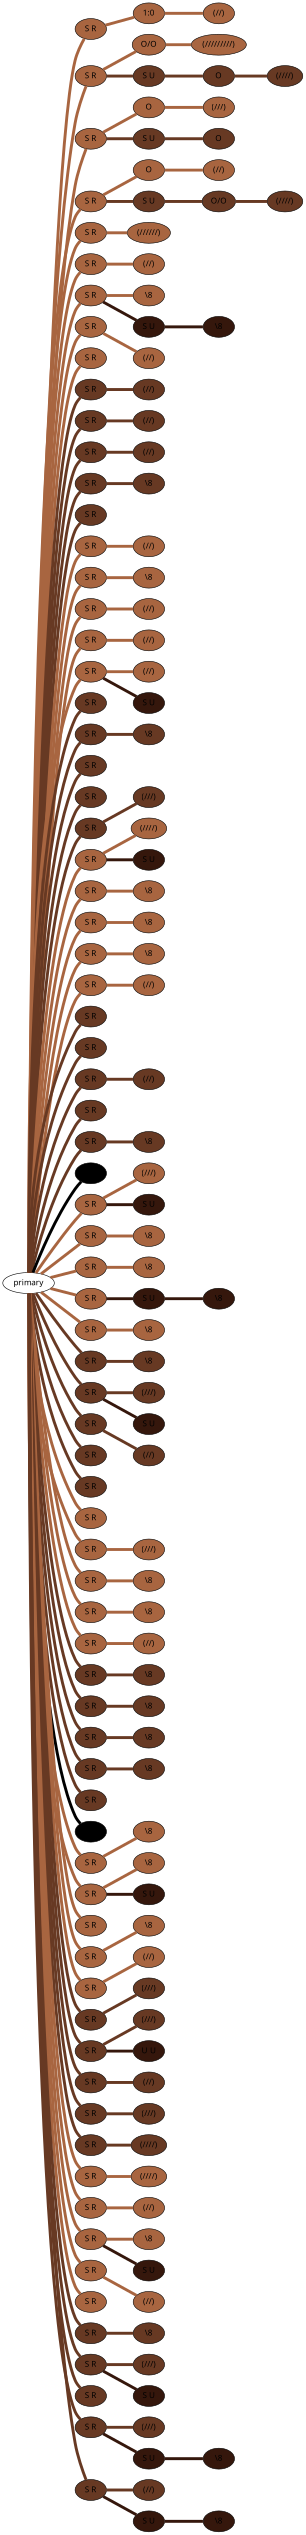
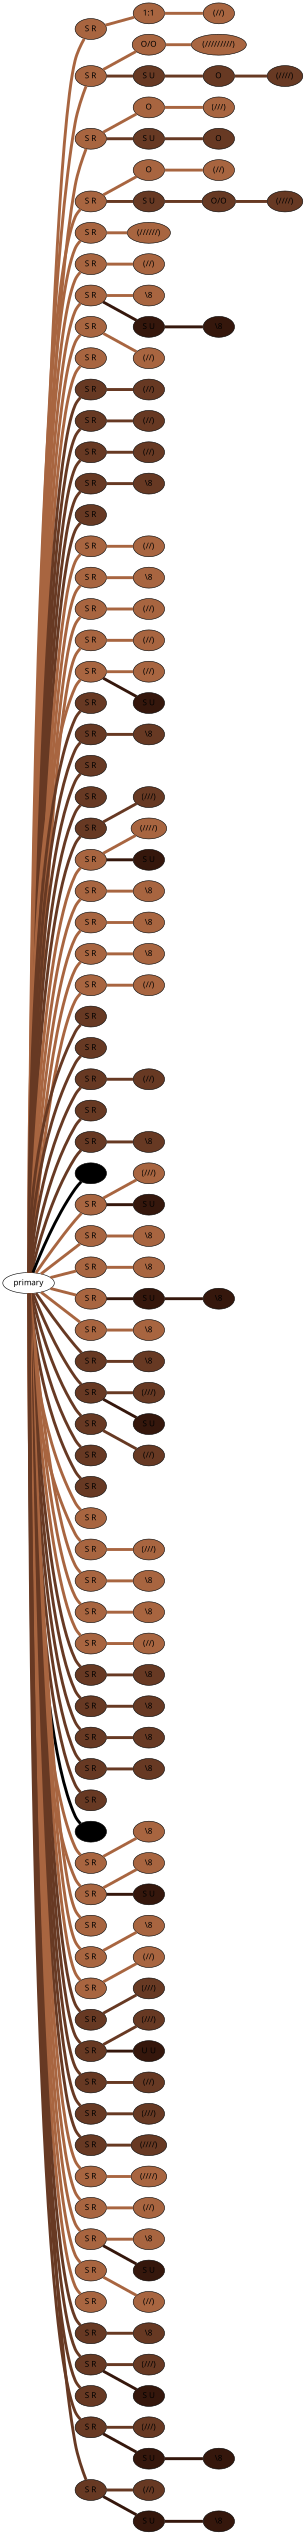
node "1:0": label "1:0" -> "1:1"
